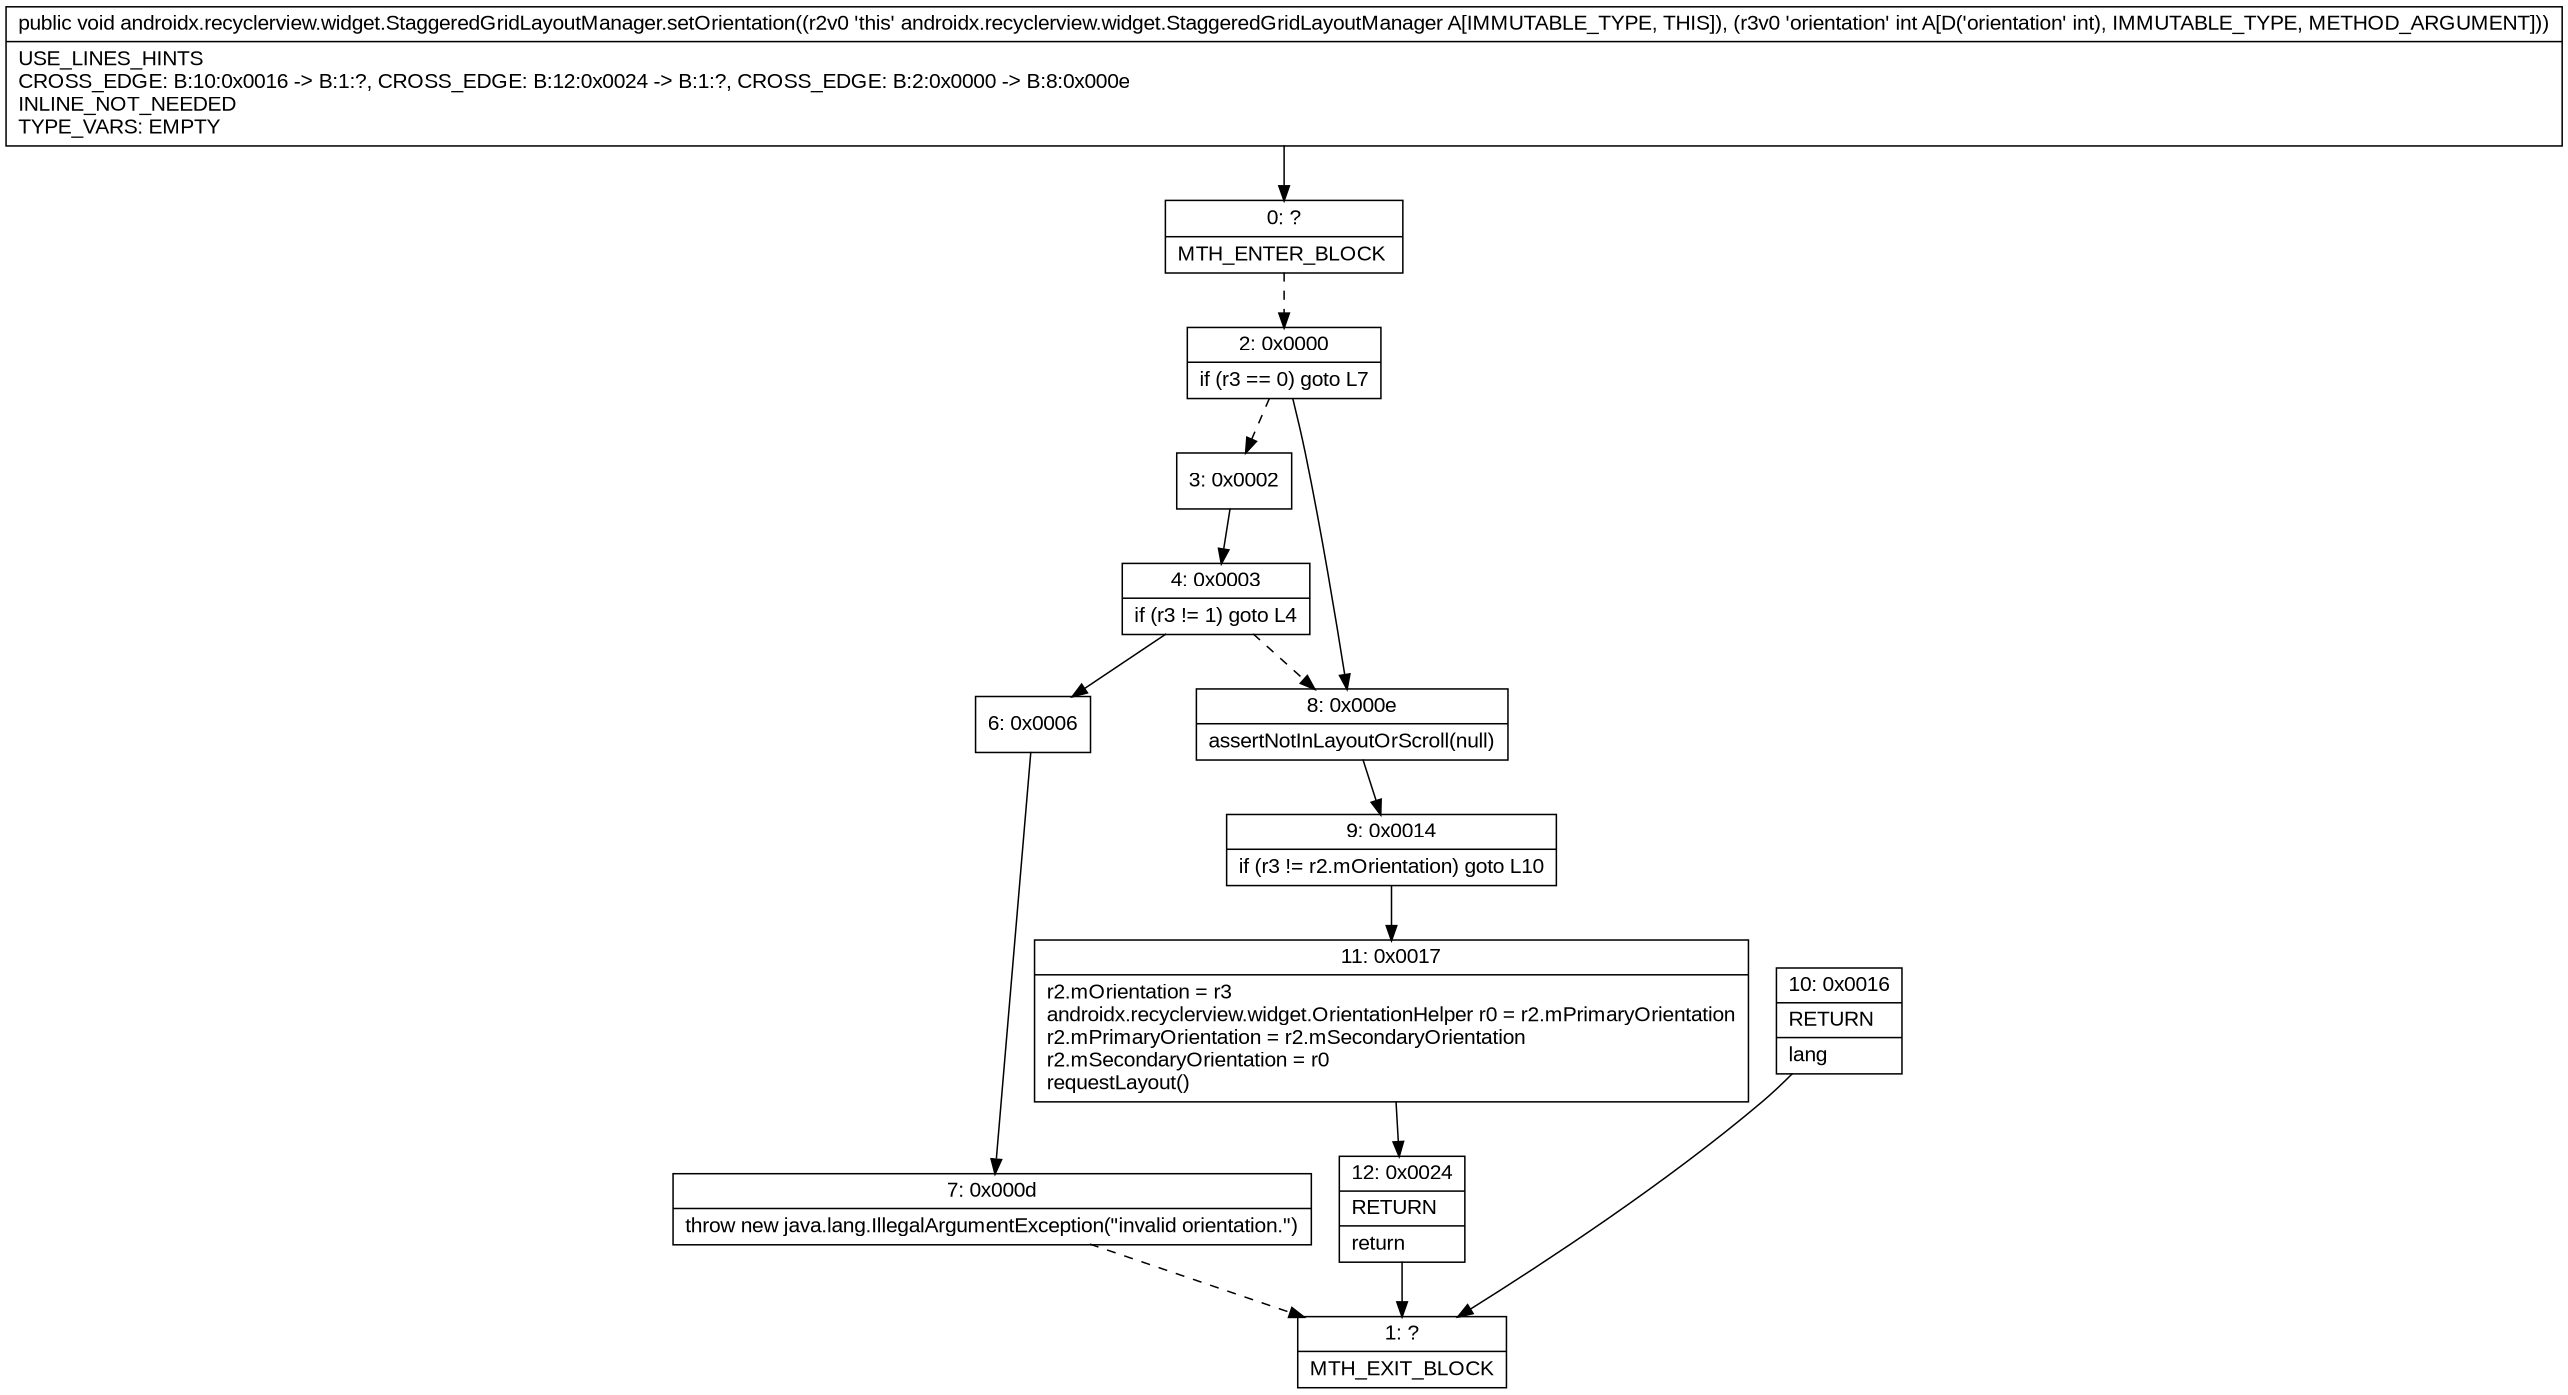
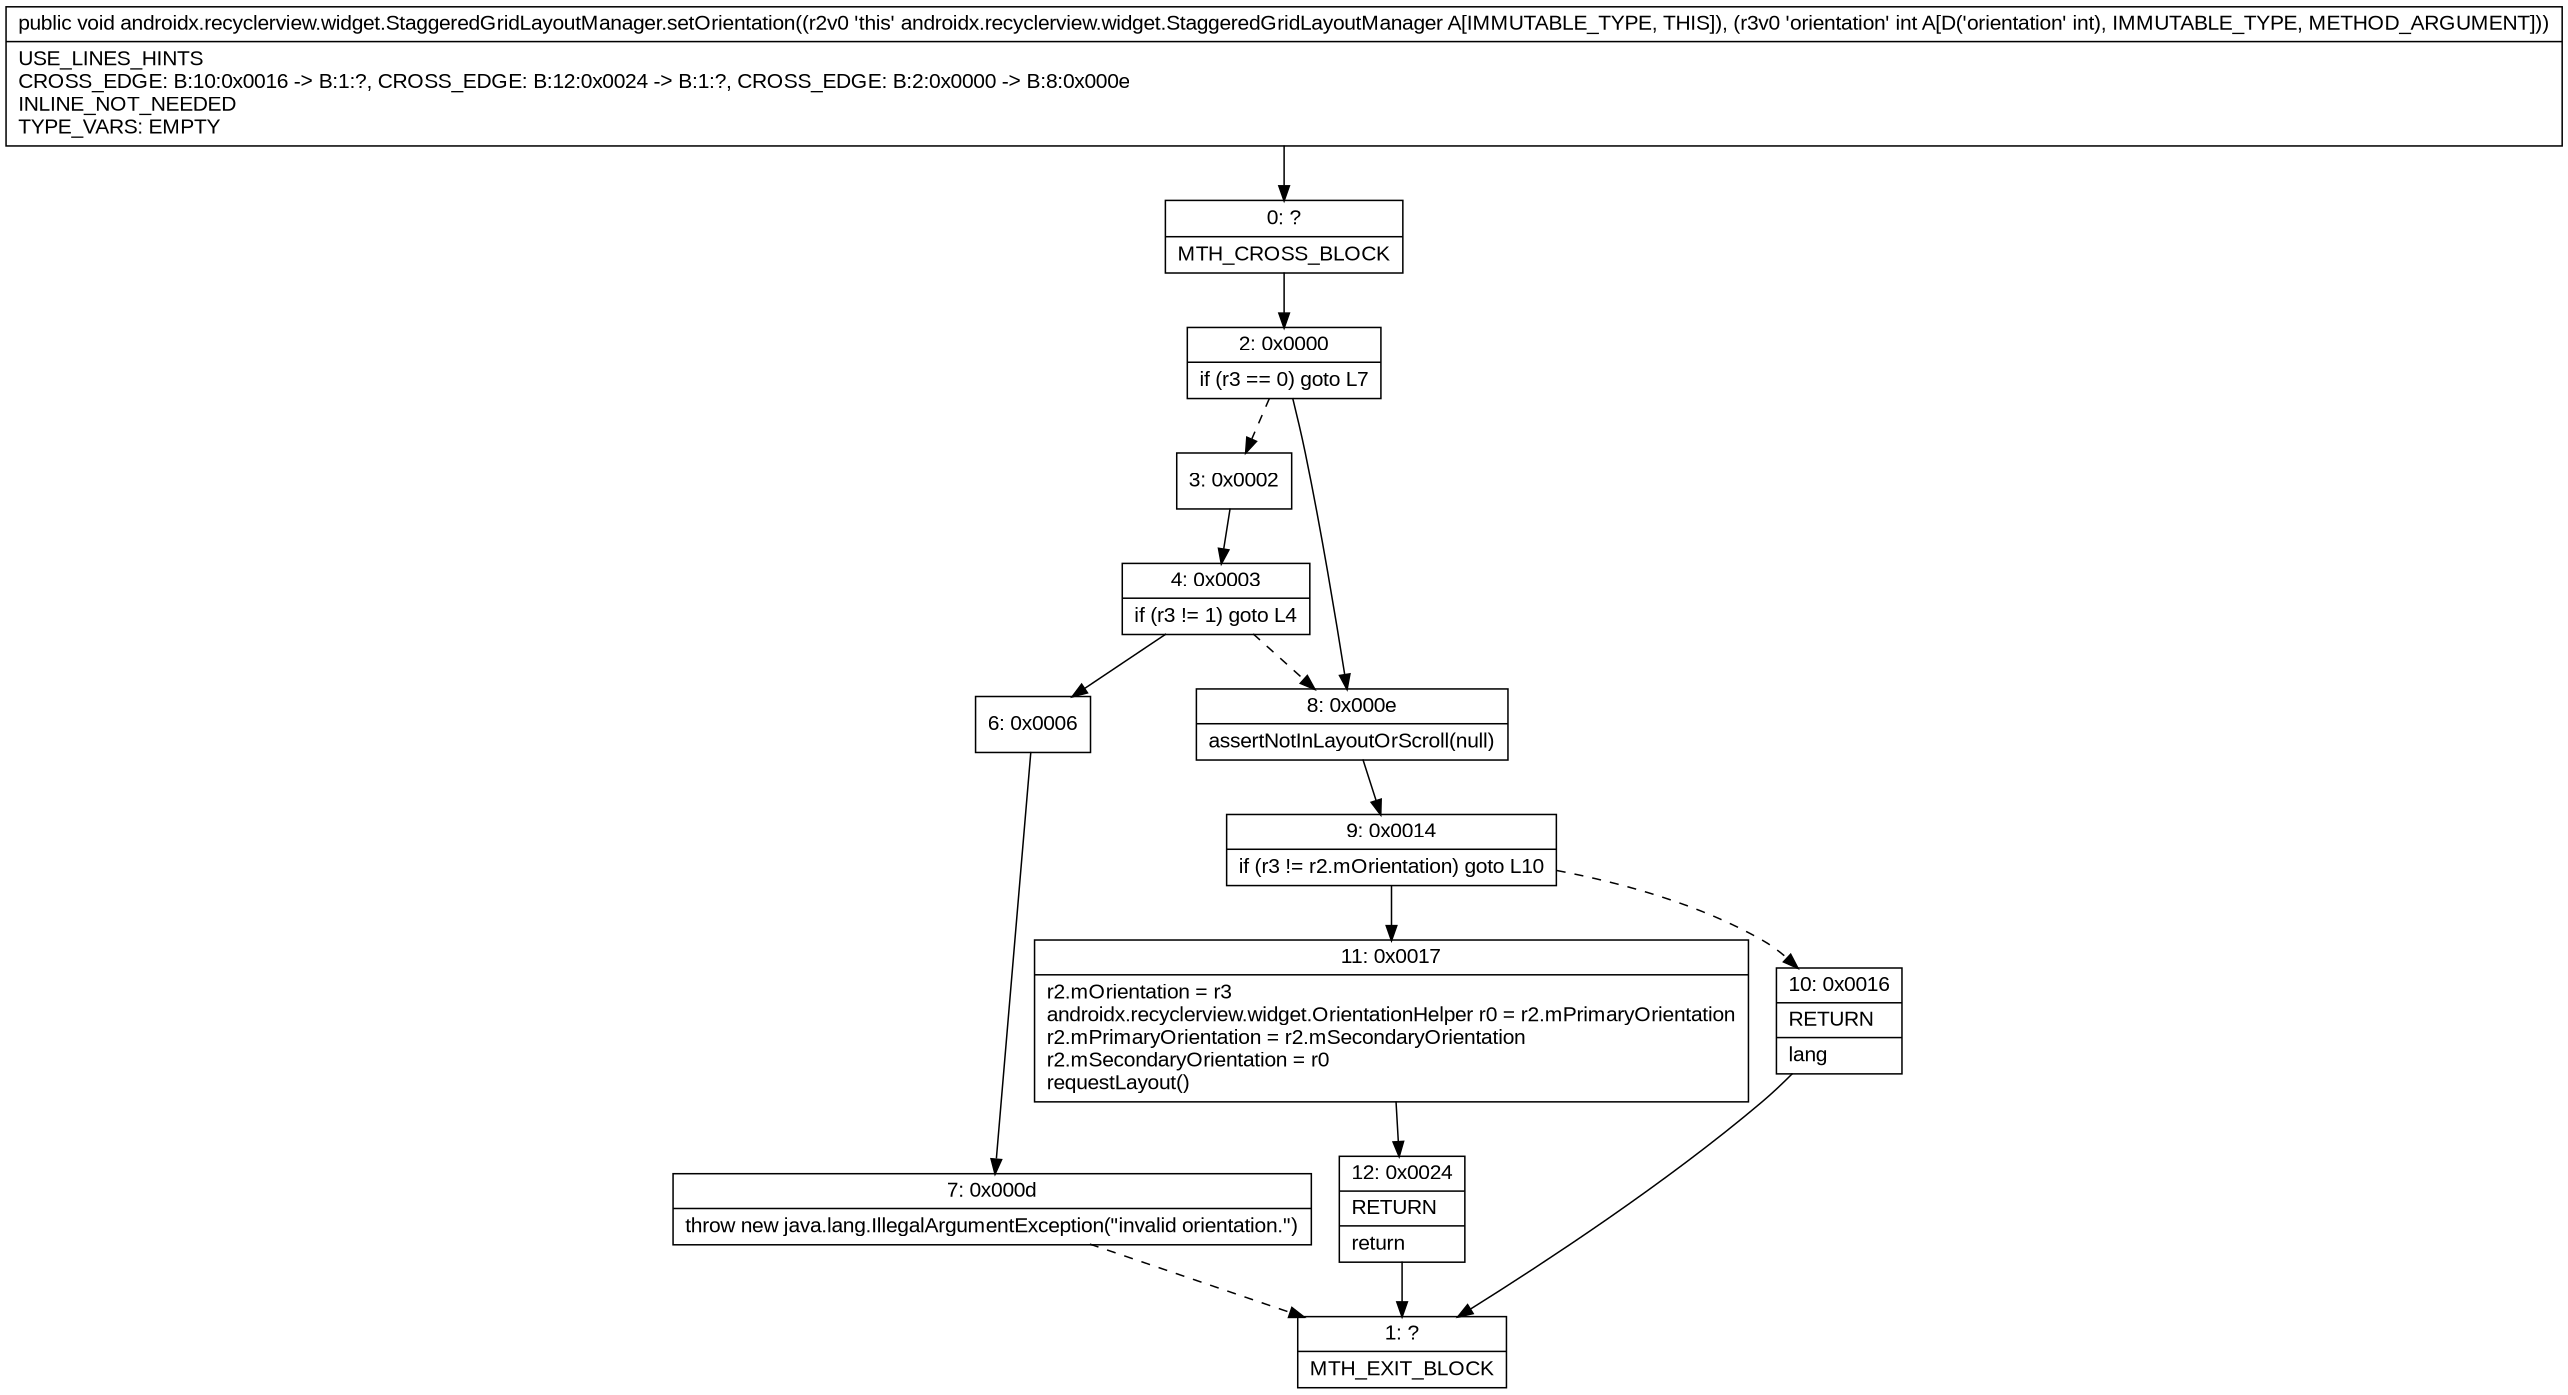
node "0: ?": text "MTH_ENTER_BLOCK" -> "MTH_CROSS_BLOCK"
edge "0: ?" -> "2: 0x0000": style dashed -> solid
edge "9: 0x0014" -> "10: 0x0016": added
